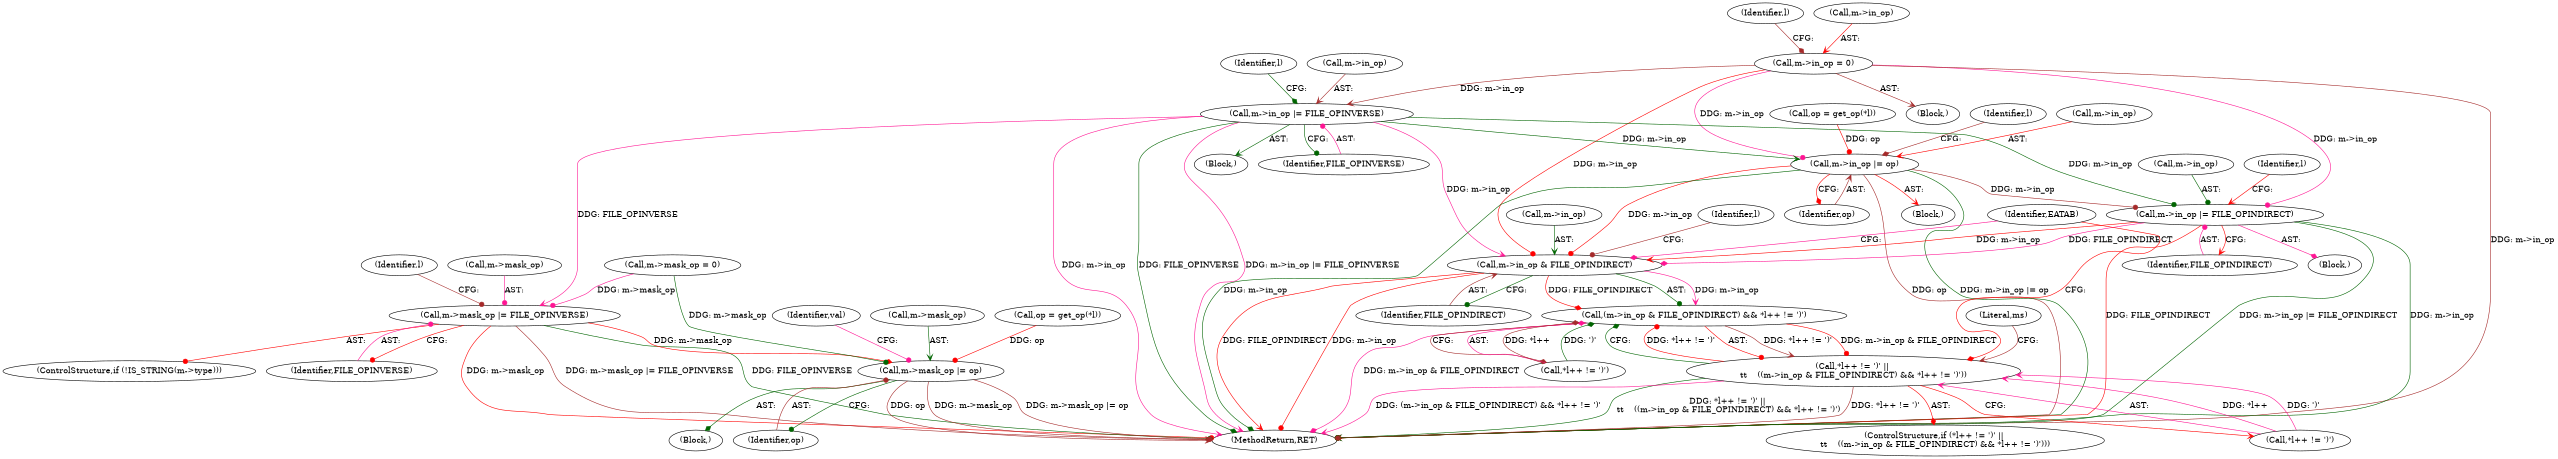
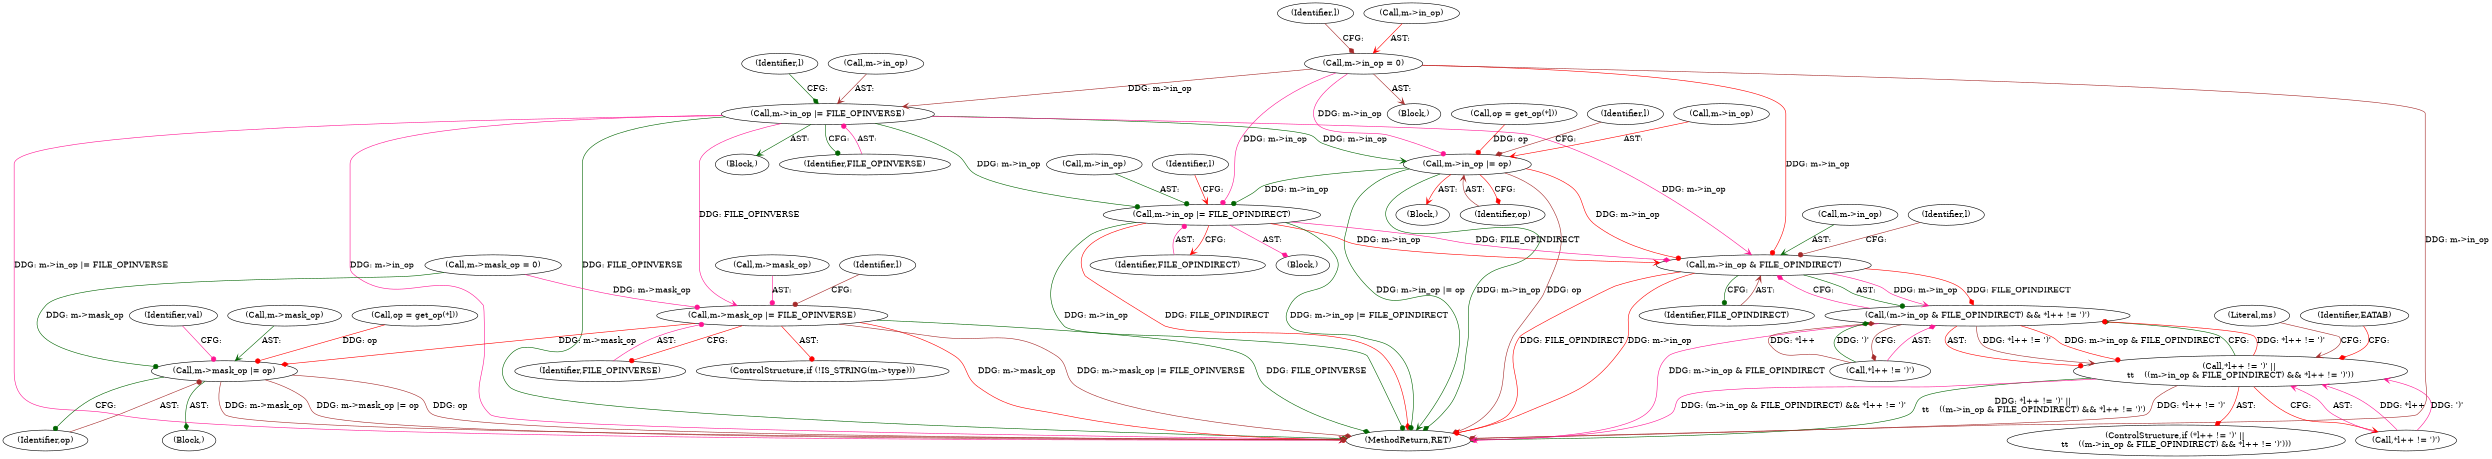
edge "(Call,m->in_op |= op)" -> "(Call,m->in_op |= FILE_OPINDIRECT)": color brown -> darkgreen
edge "(Identifier,EATAB)" -> "(Call,m->in_op & FILE_OPINDIRECT)": now "(Call,(m->in_op & FILE_OPINDIRECT) && *l++ != ')')" -> "(Call,m->in_op & FILE_OPINDIRECT)"
